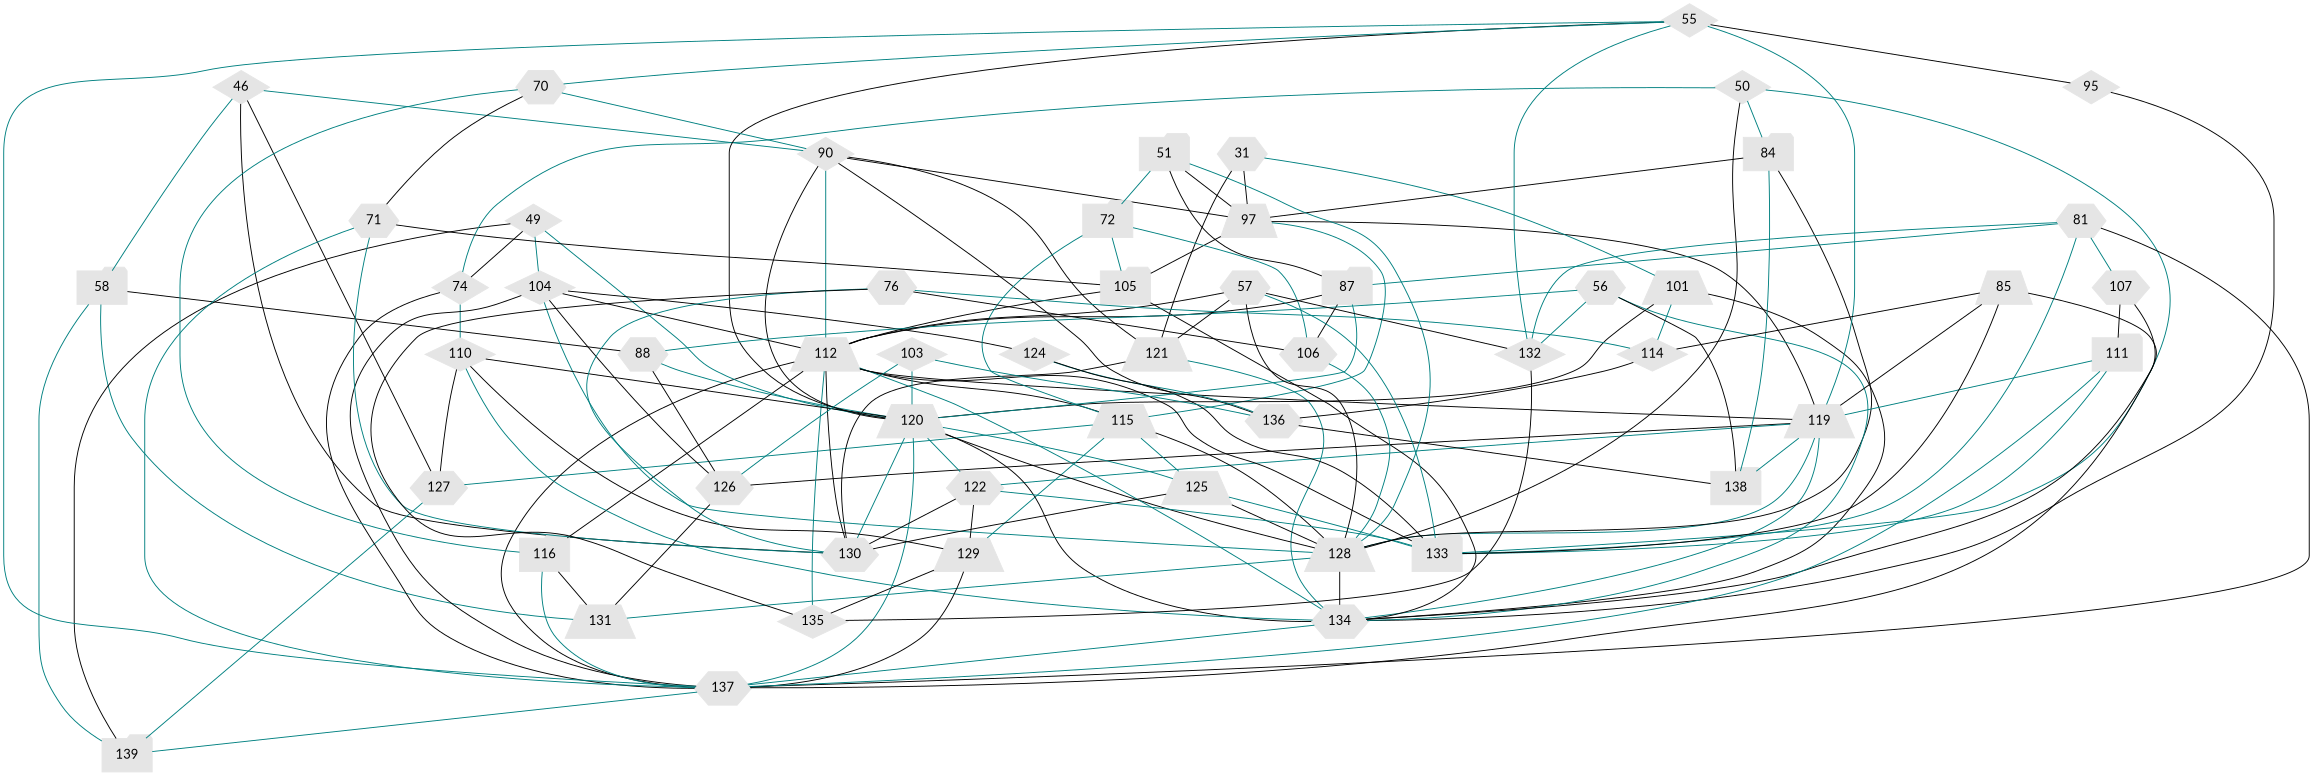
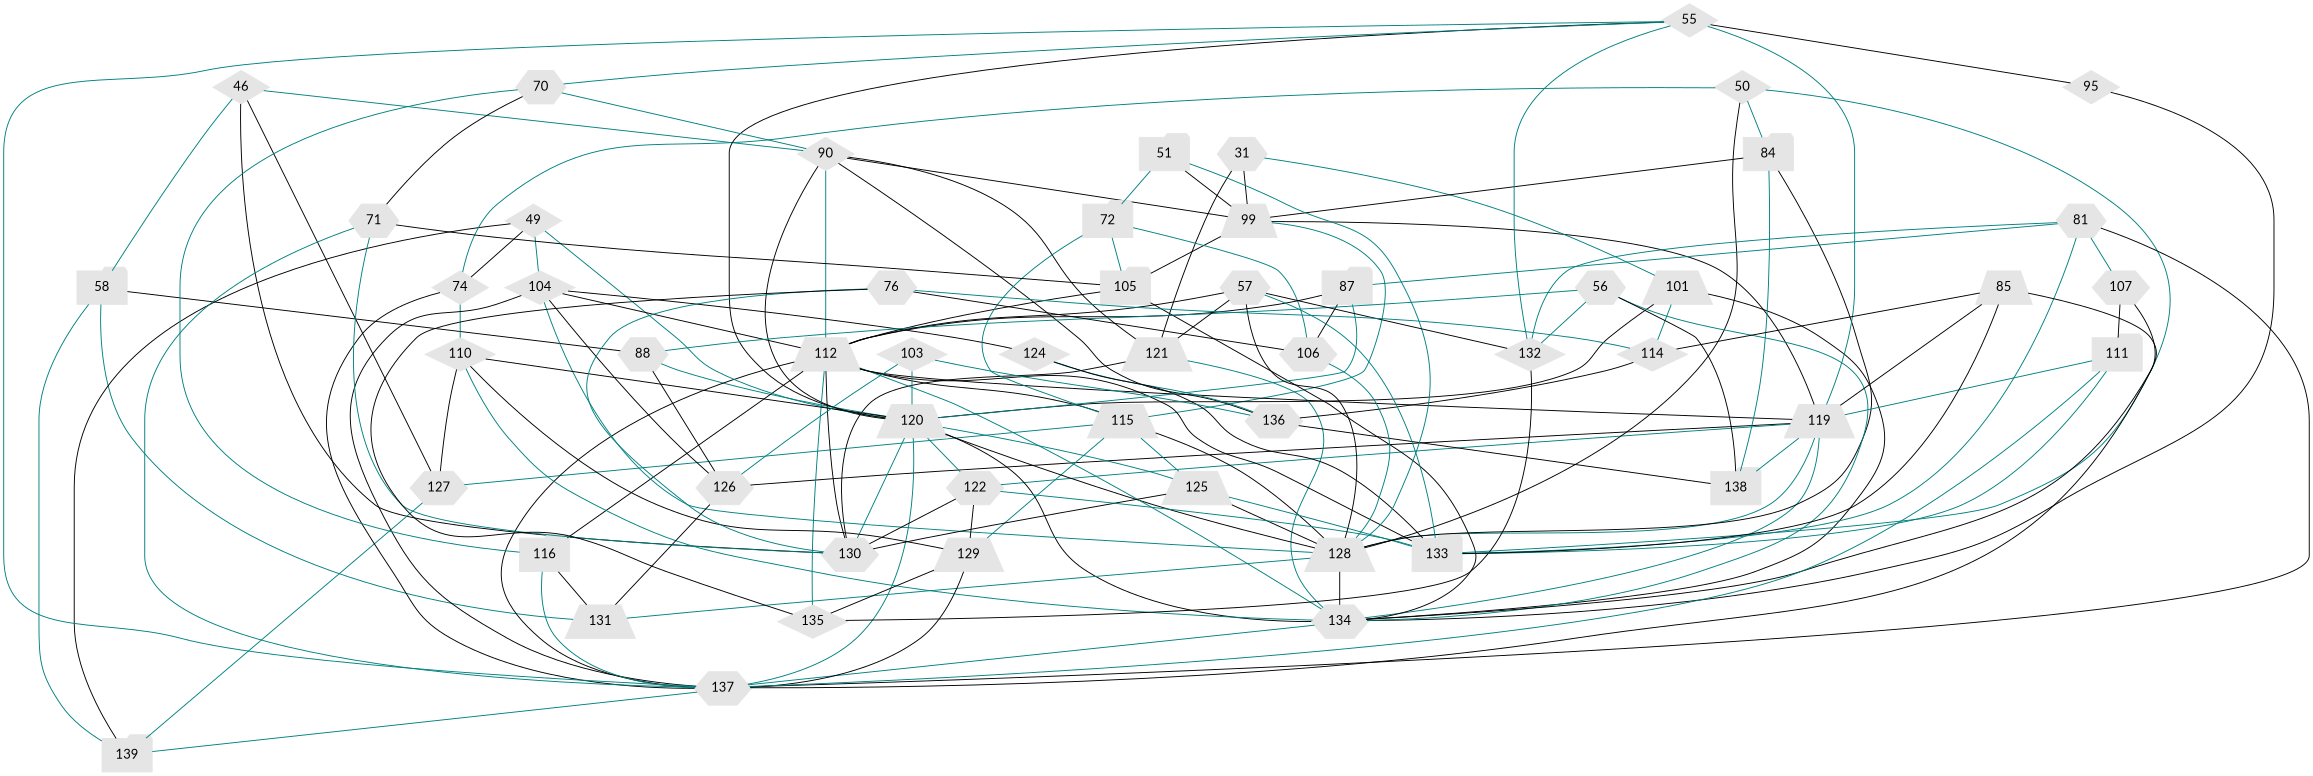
node "97": label "97" -> "99"
edge "51" -- "87": removed
